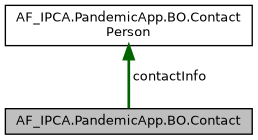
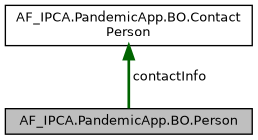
node "AF_IPCA.PandemicApp.BO.Contact": label "AF_IPCA.PandemicApp.BO.Contact" -> "AF_IPCA.PandemicApp.BO.Person"
